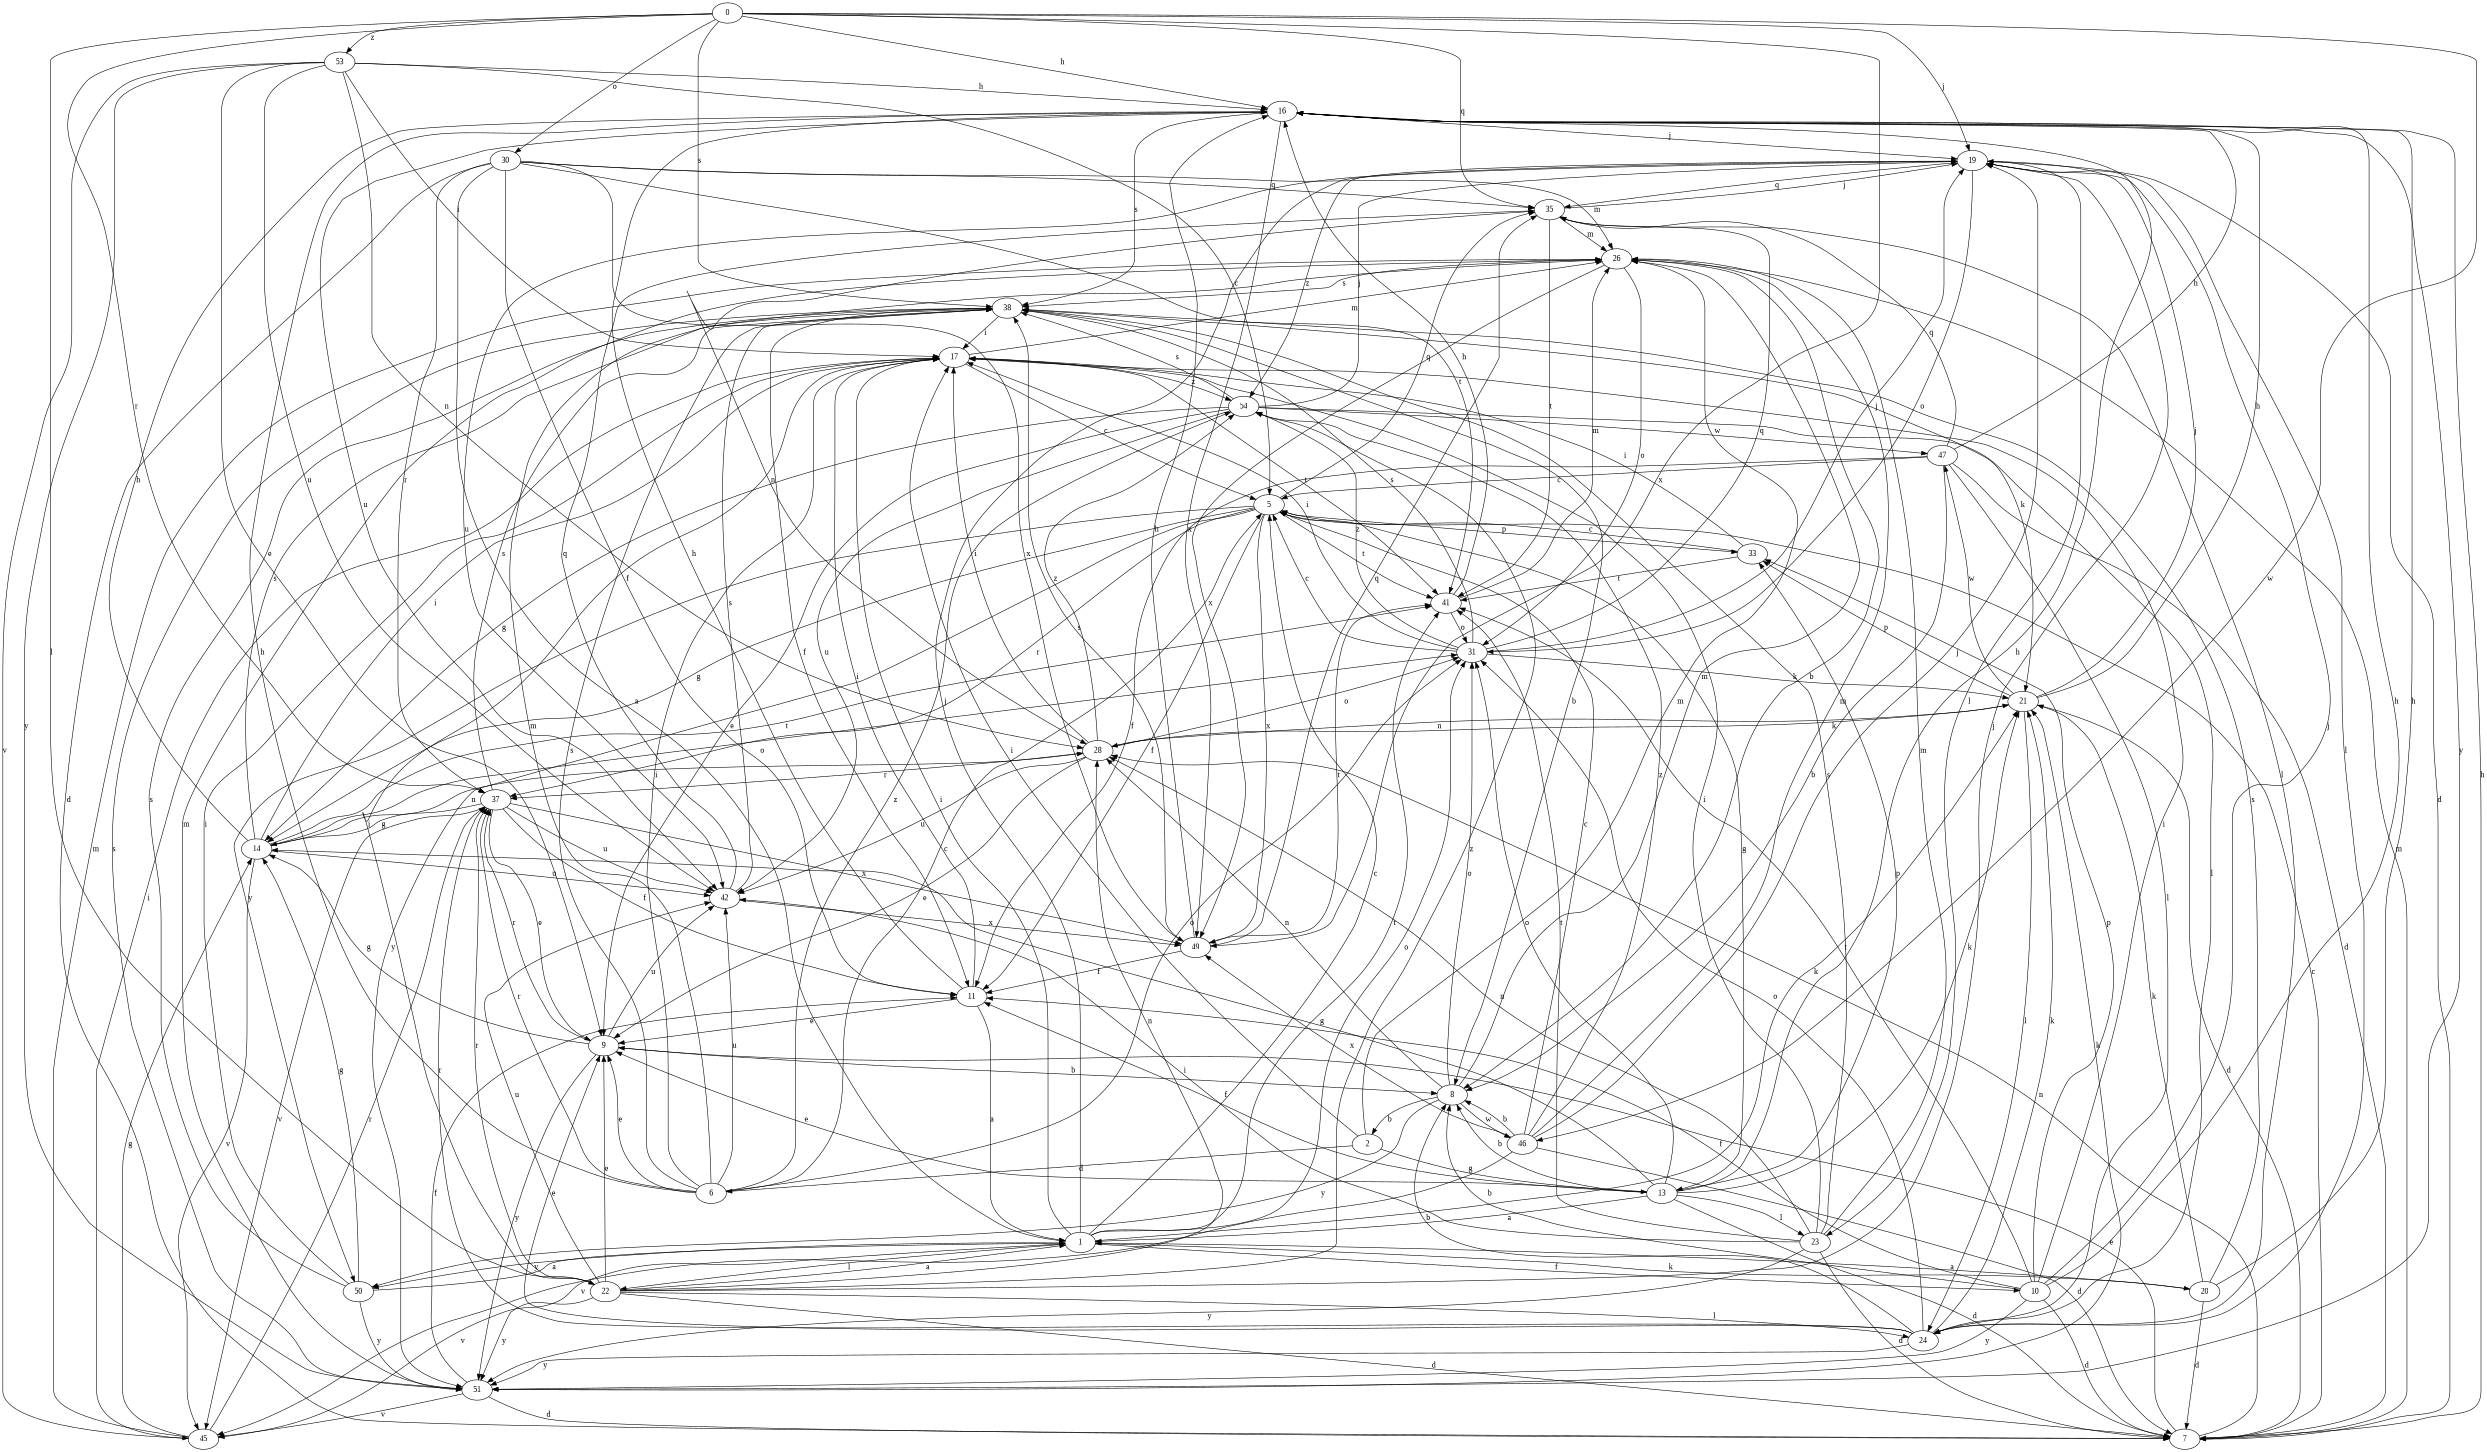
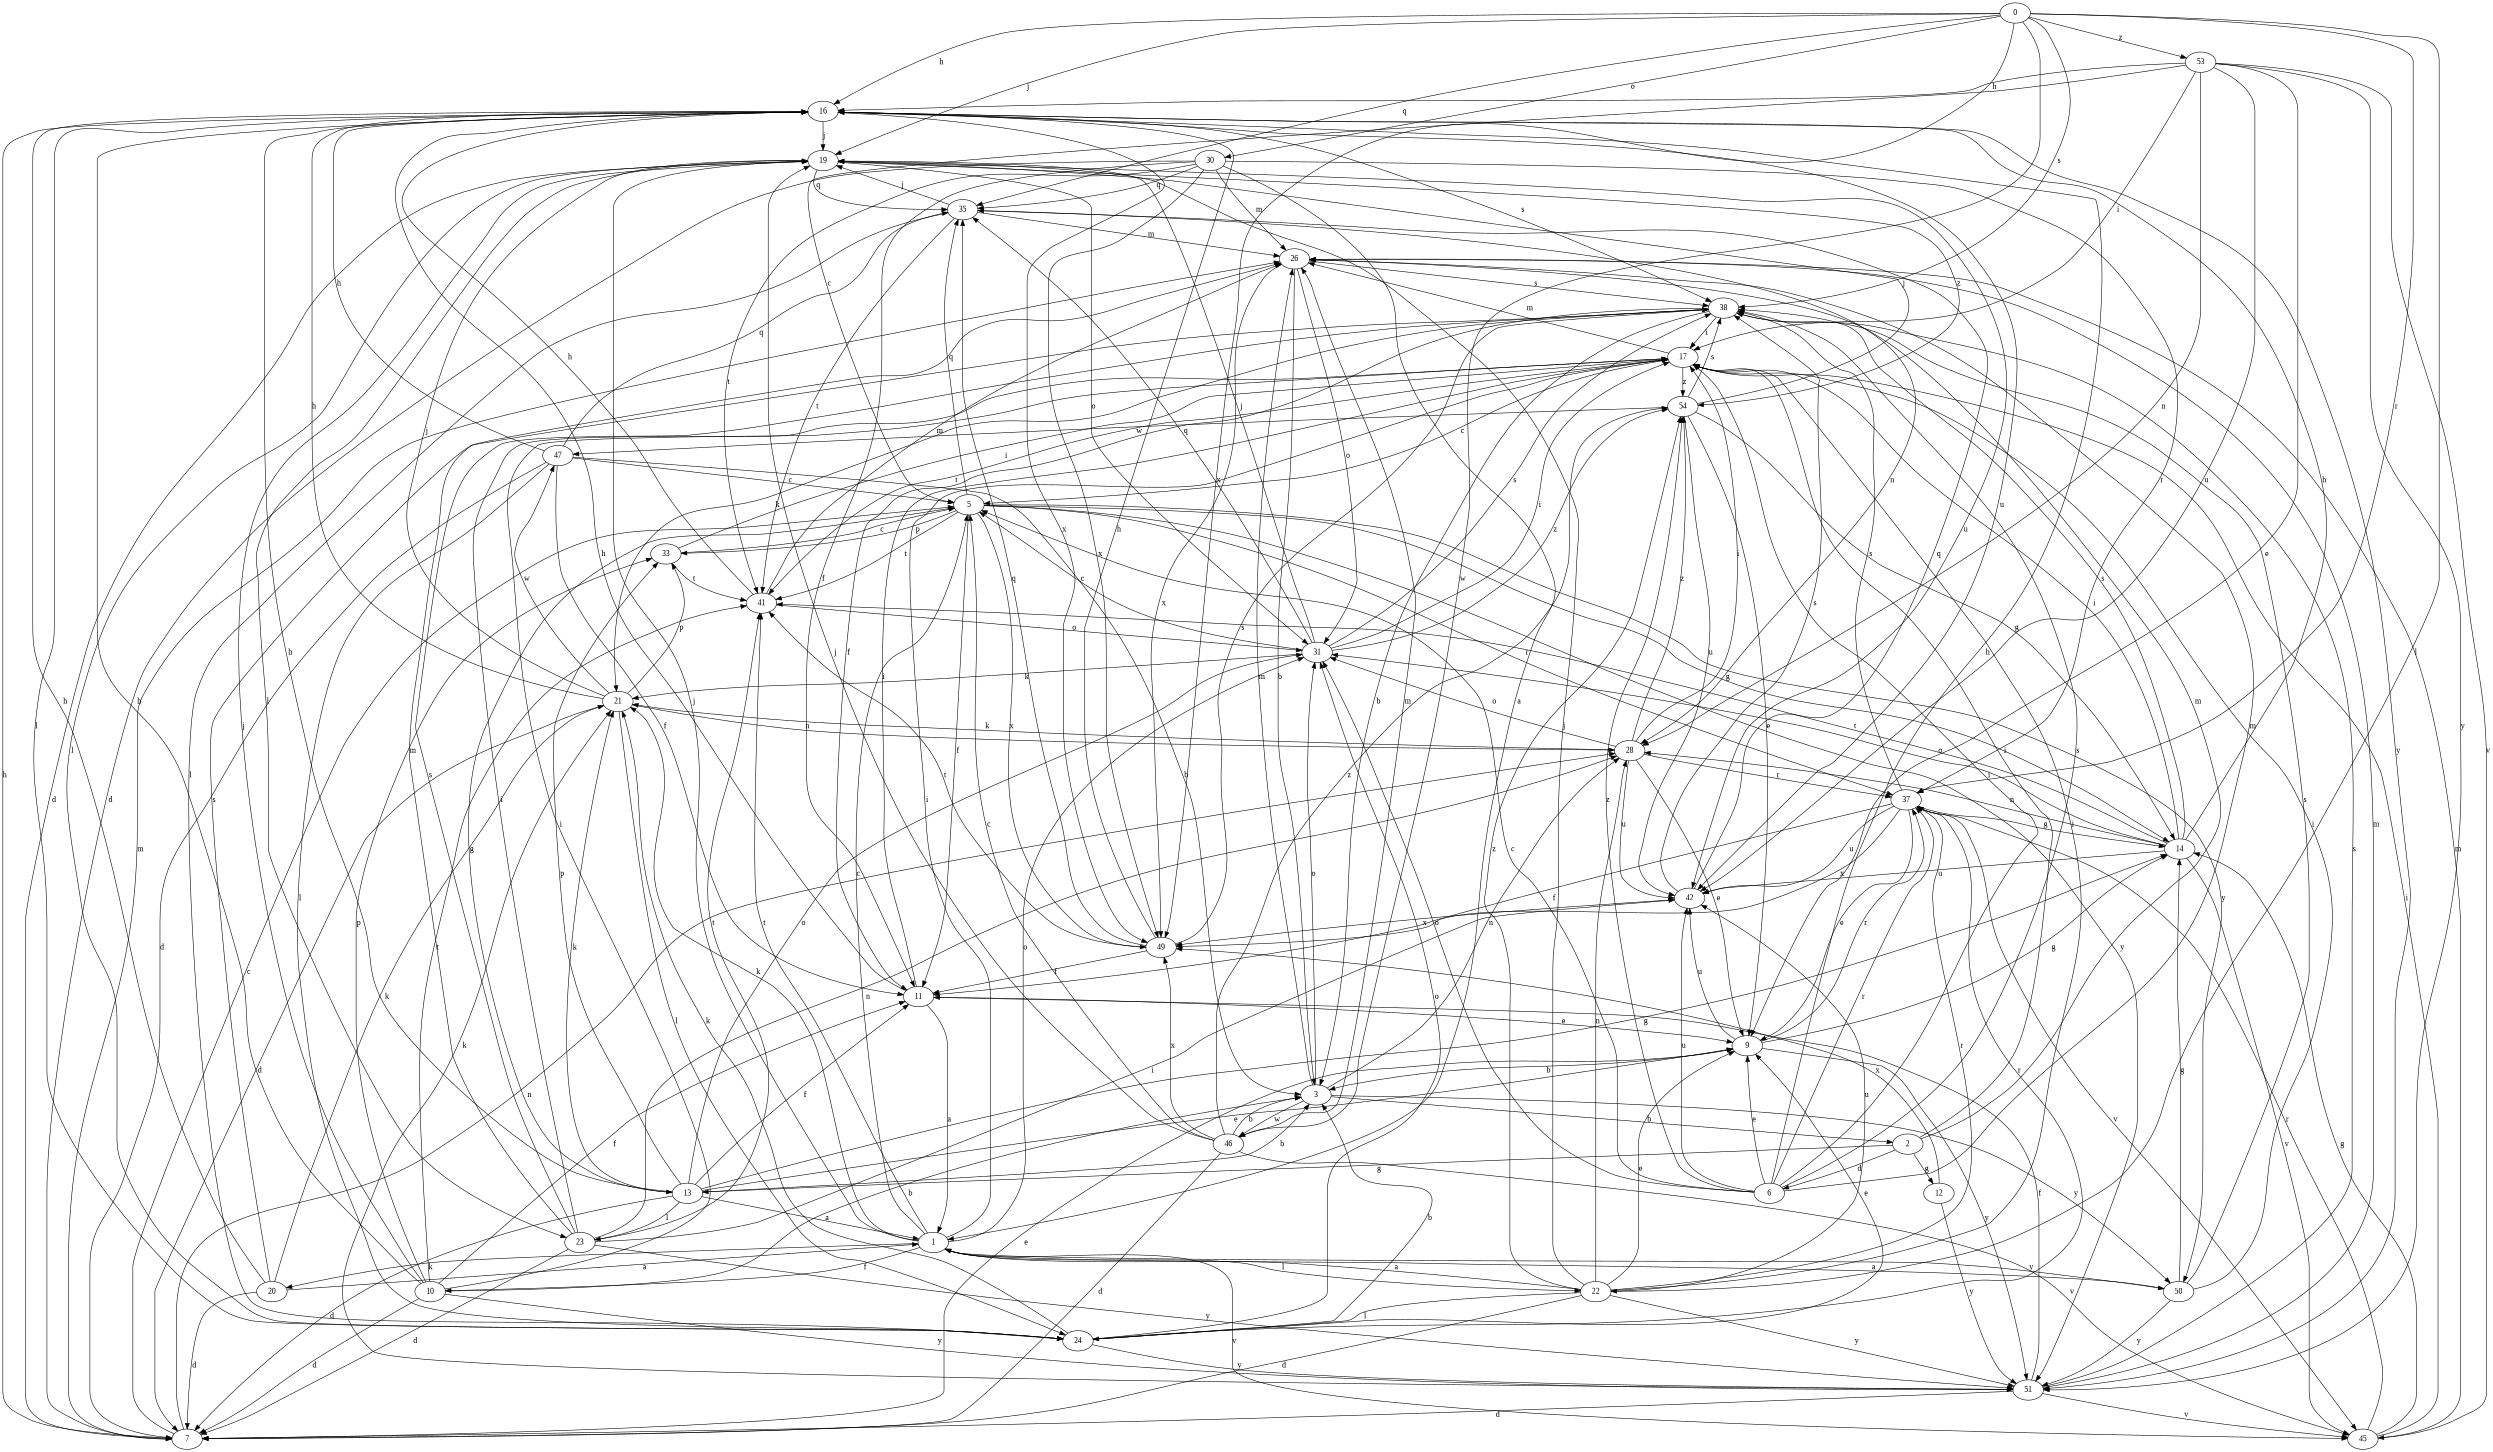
edge "54" -> "24": now "16" -> "24"
node "8": label "8" -> "3"
node "12": added
